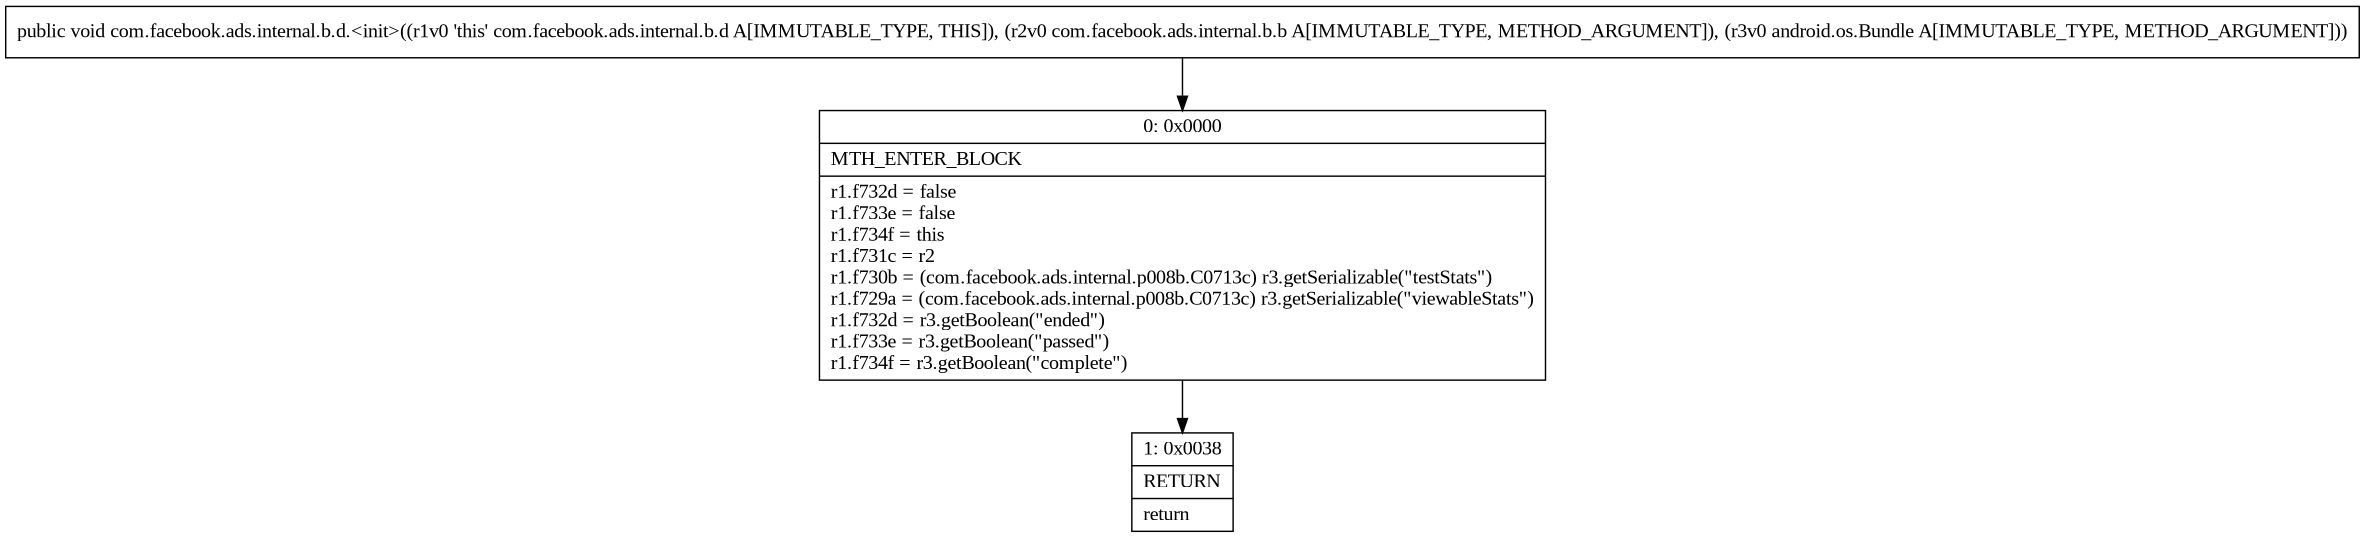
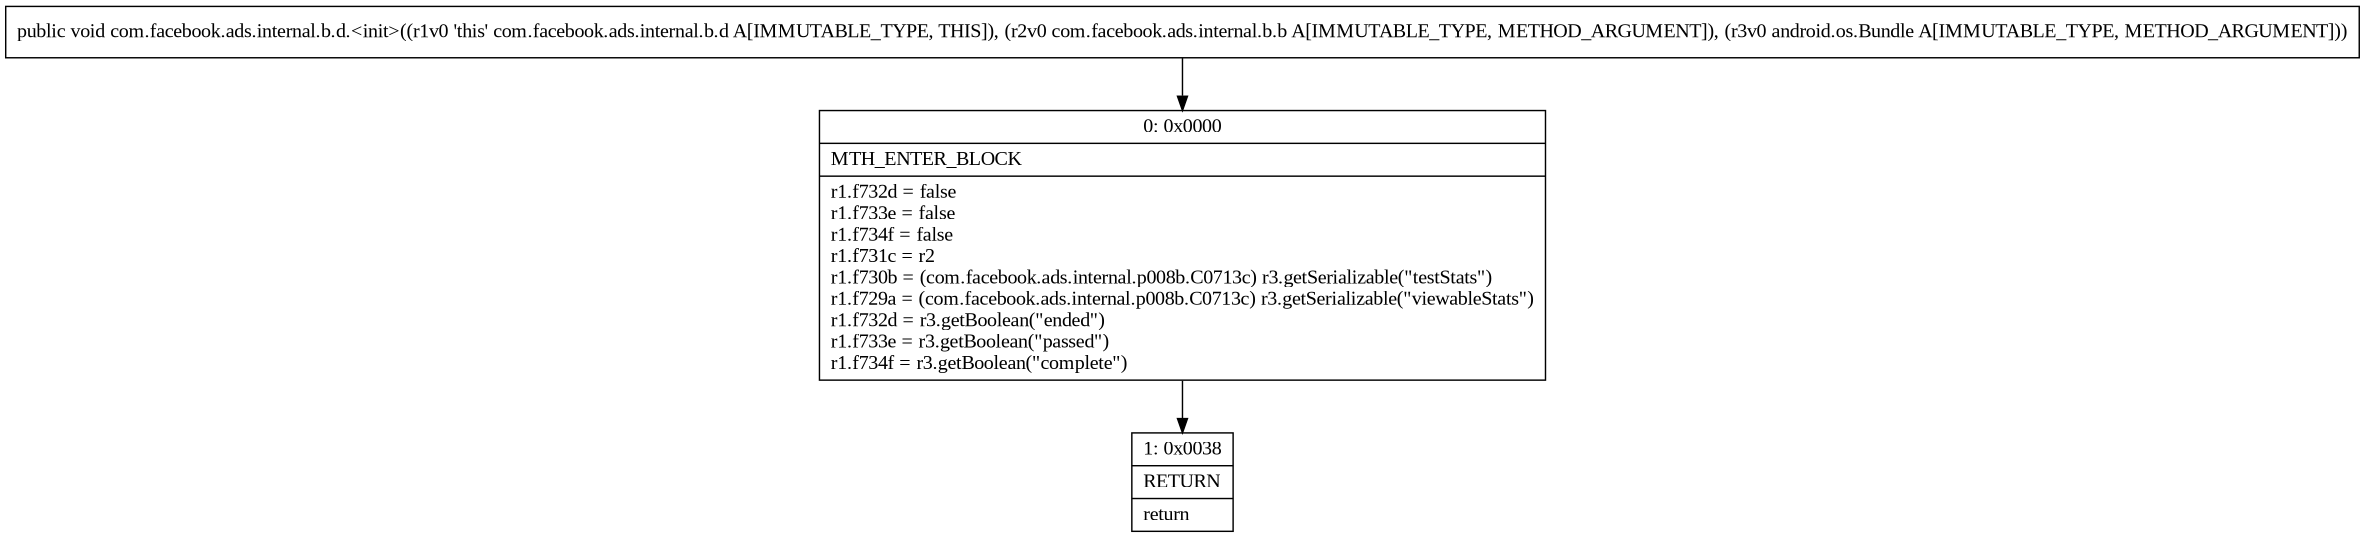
node "0: 0x0000": text "r1.f734f = this" -> "r1.f734f = false"
